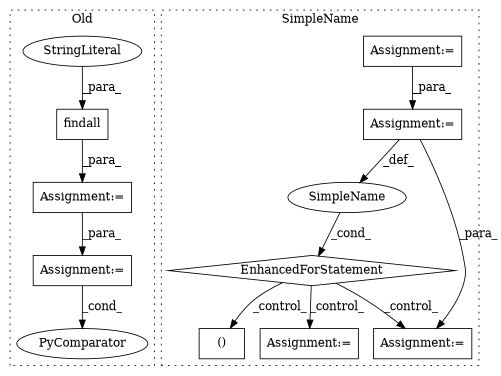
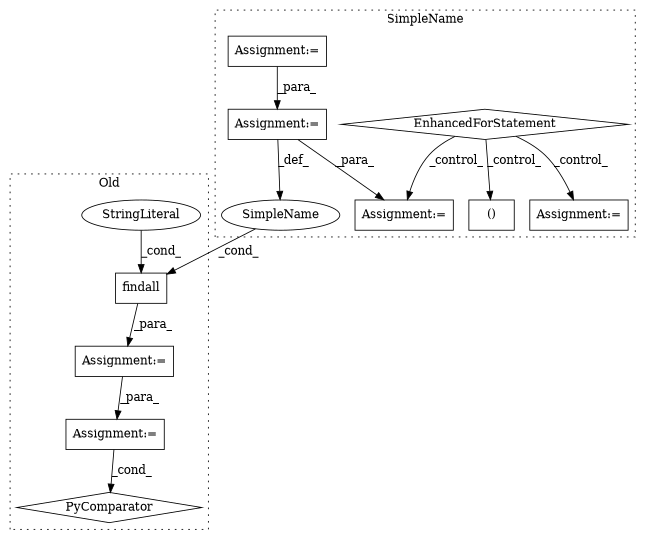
edge "StringLiteral" -> "findall": label "_para_" -> "_cond_"
edge "SimpleName" -> "EnhancedForStatement": now "SimpleName" -> "findall"
node "PyComparator": shape ellipse -> diamond
